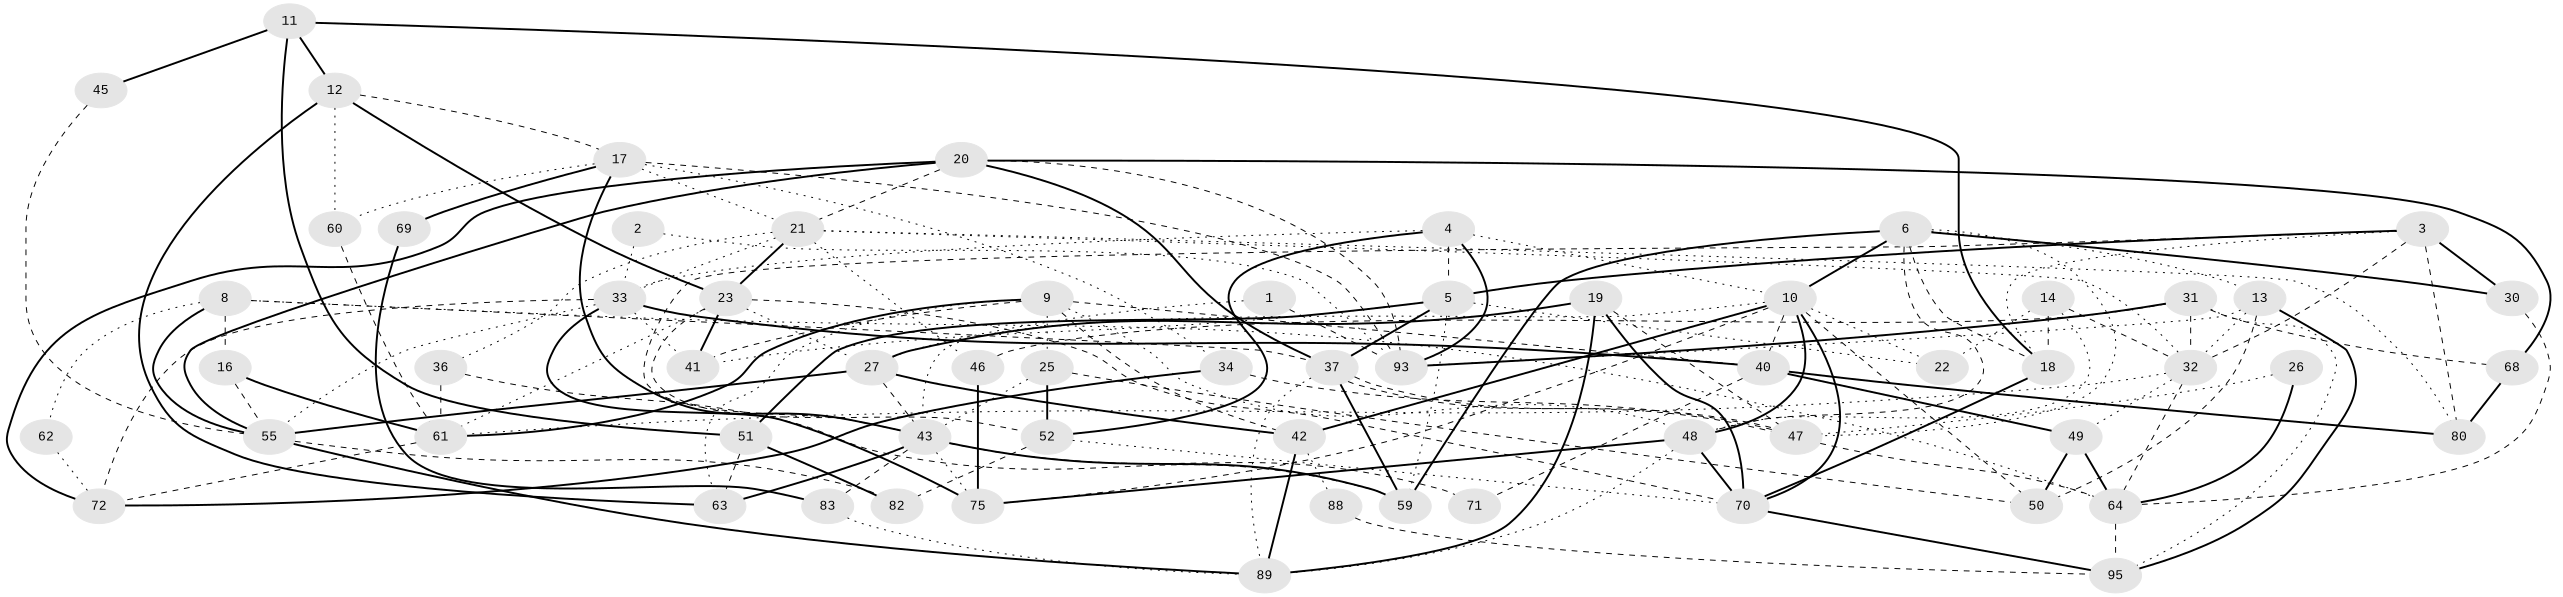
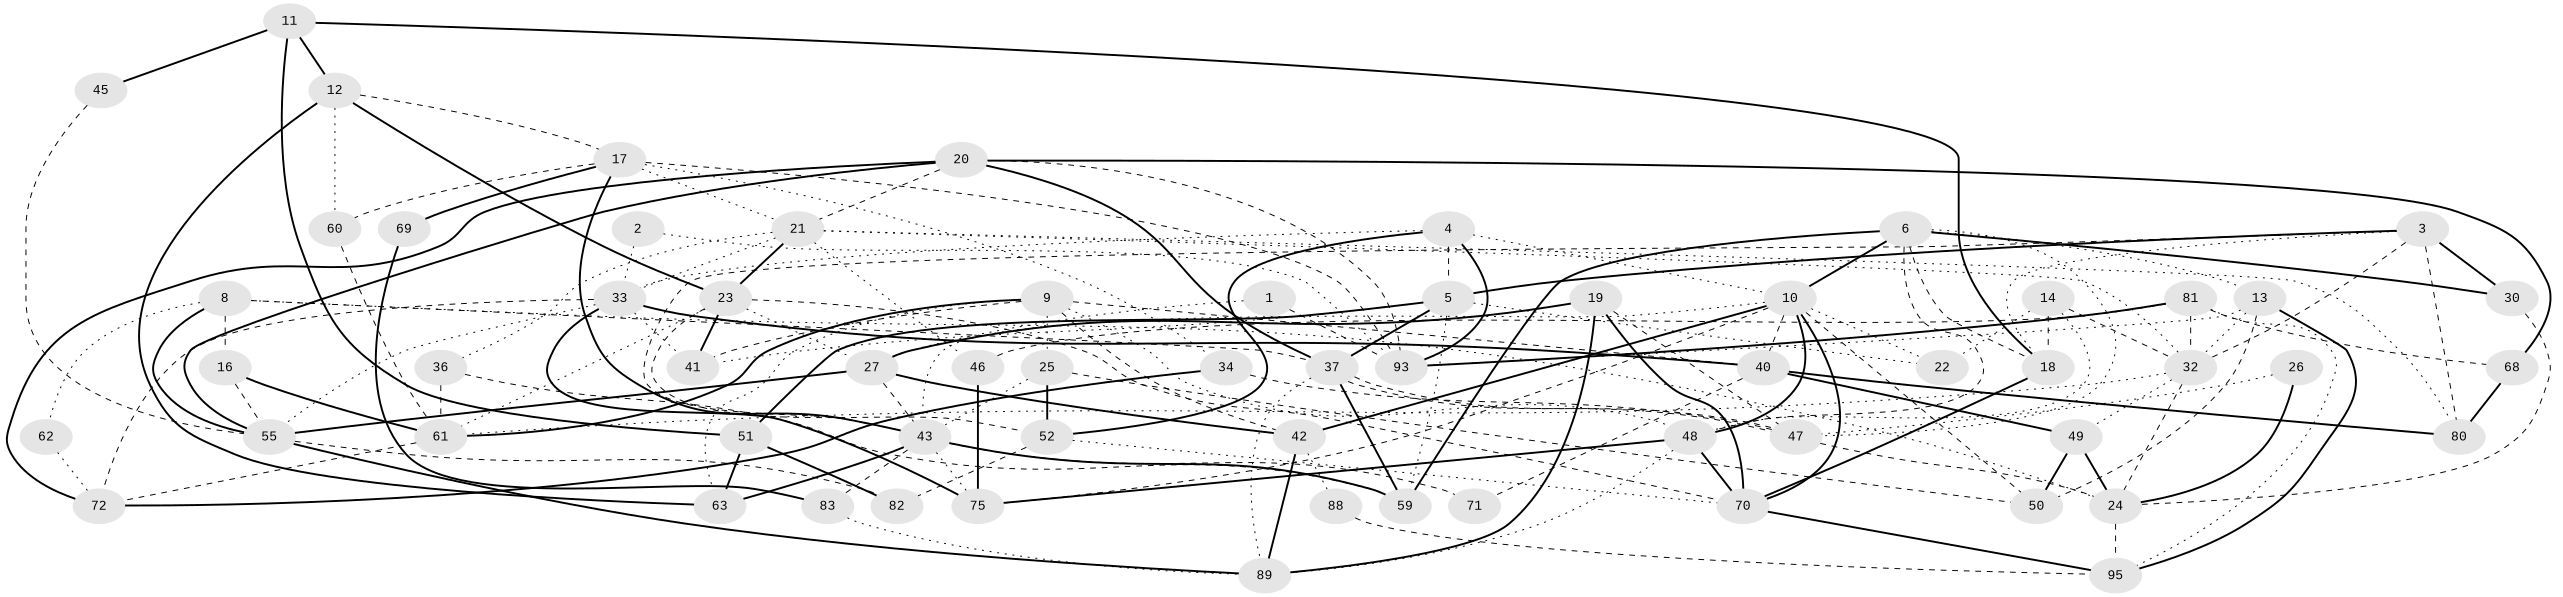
edge "17" -- "60": style dotted -> dashed
node "31": label "31" -> "81"
edge "51" -- "63": style dashed -> bold
node "64": label "64" -> "24"
